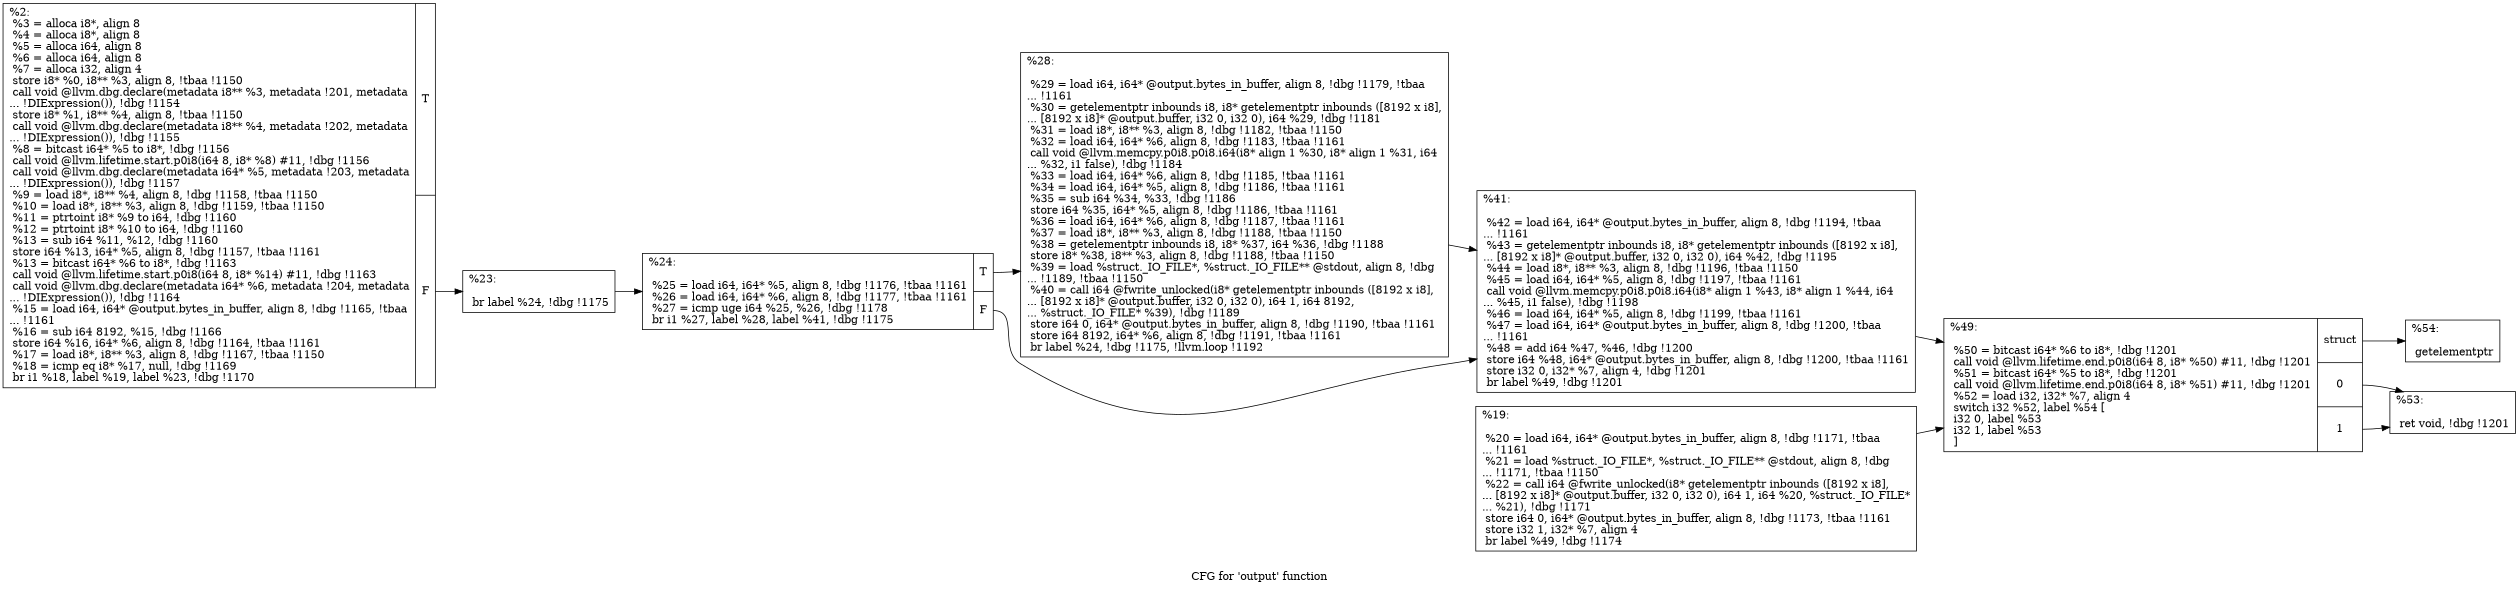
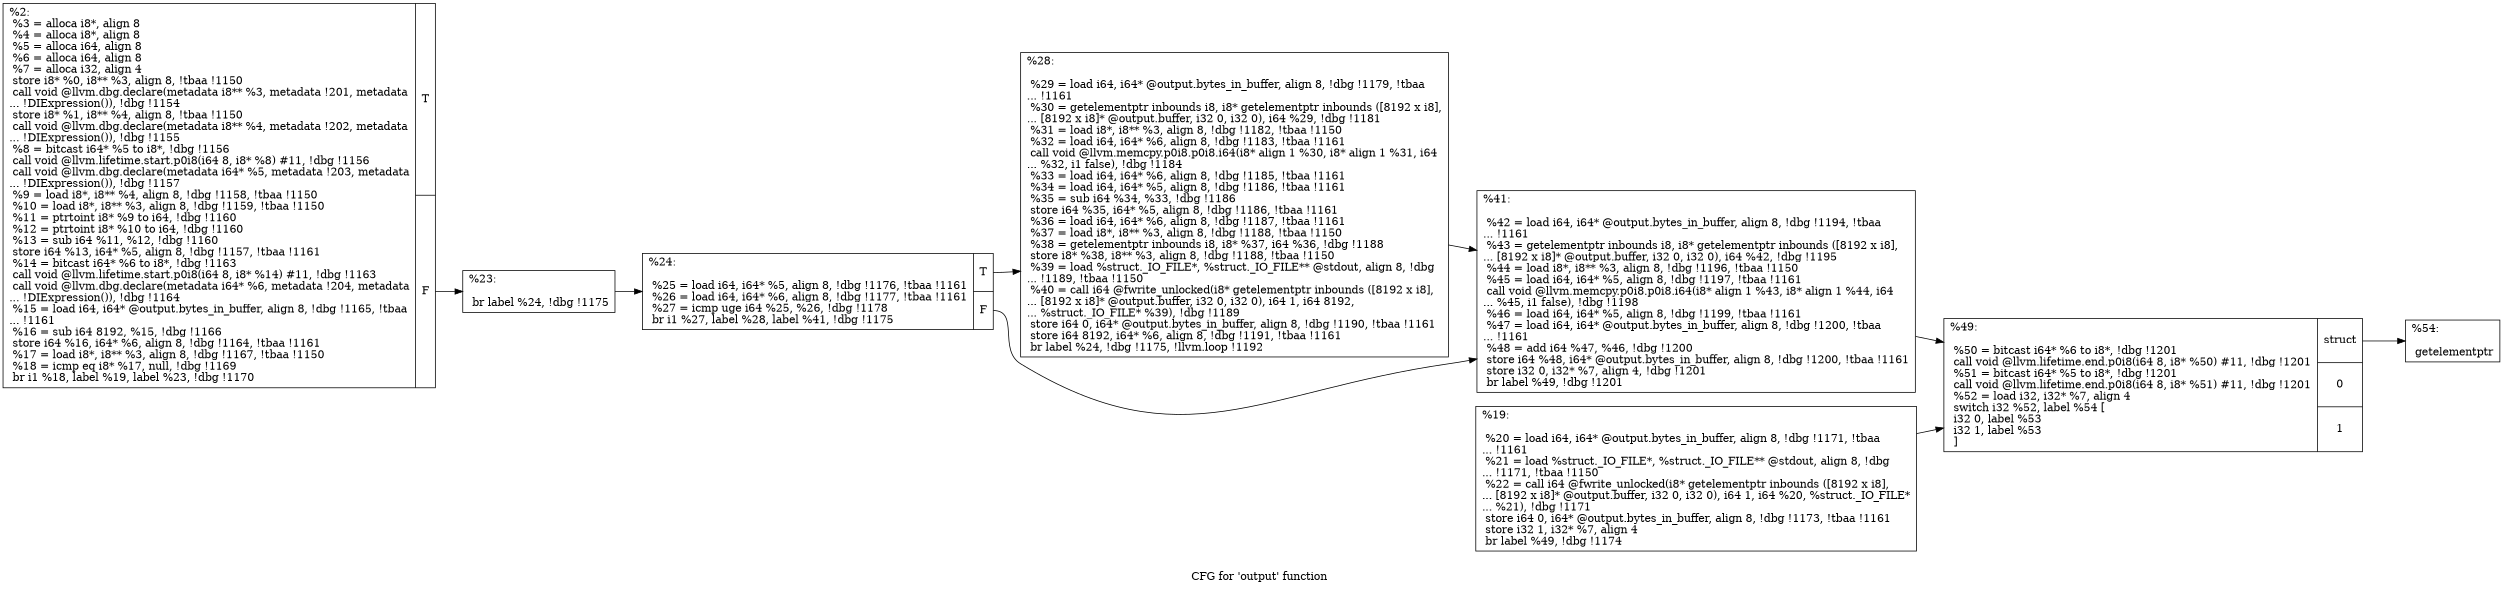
node "%2:": text "%13 = bitcast i64* %6 to i8*, !dbg !1163" -> "%14 = bitcast i64* %6 to i8*, !dbg !1163"
node "%53:": removed
